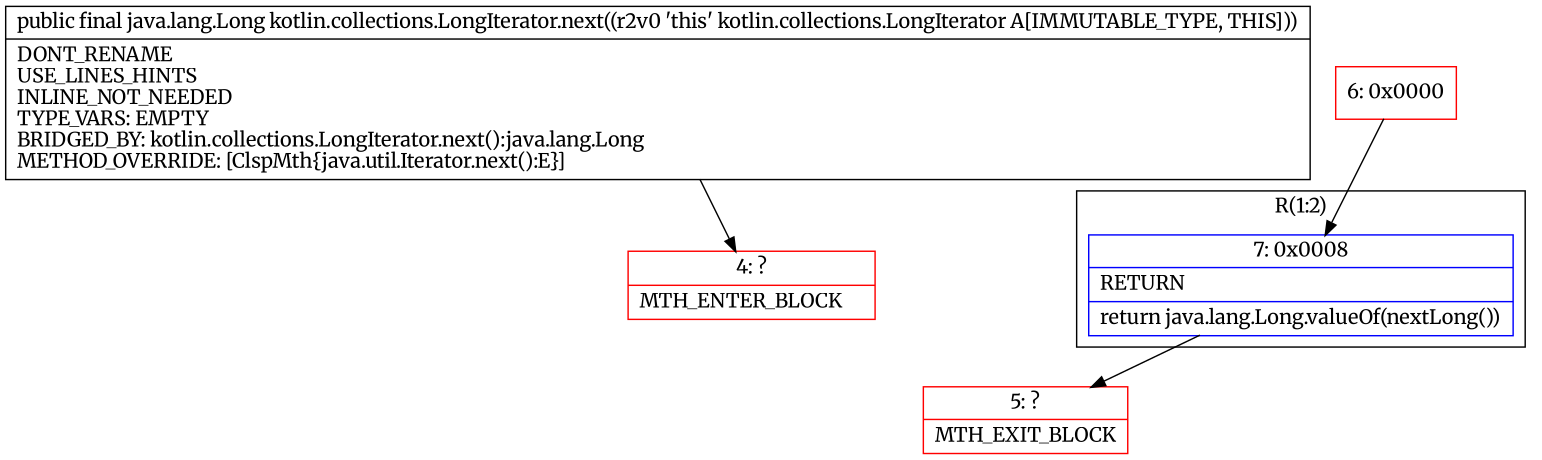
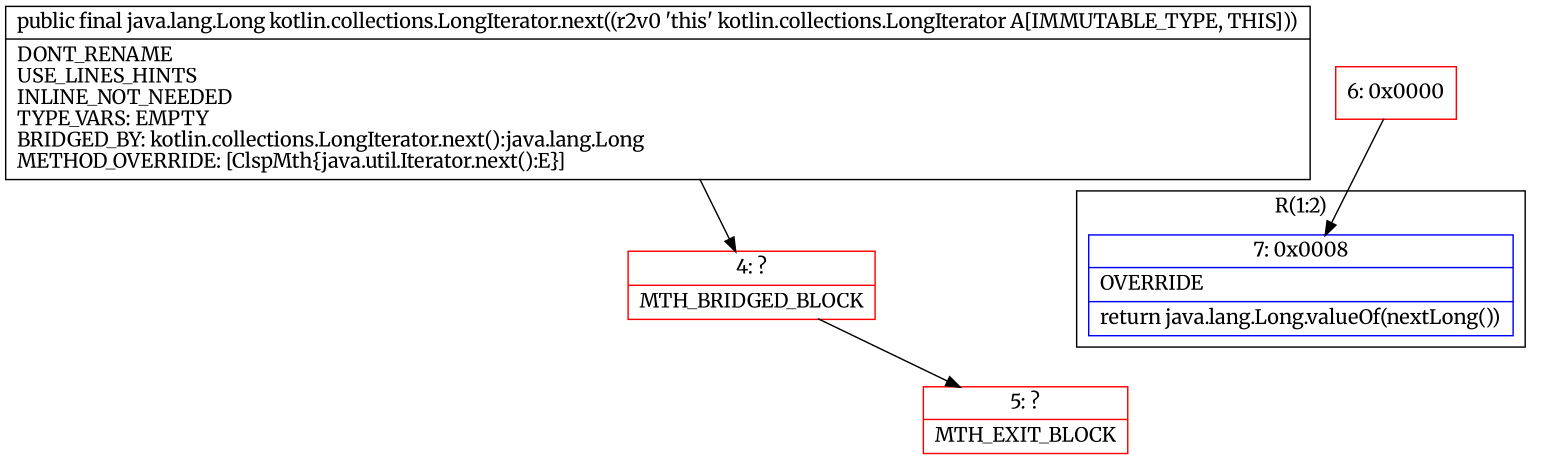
node "7: 0x0008": text "RETURN" -> "OVERRIDE"
node "4: ?": text "MTH_ENTER_BLOCK" -> "MTH_BRIDGED_BLOCK"
edge "7: 0x0008" -> "5: ?": now "4: ?" -> "5: ?"
